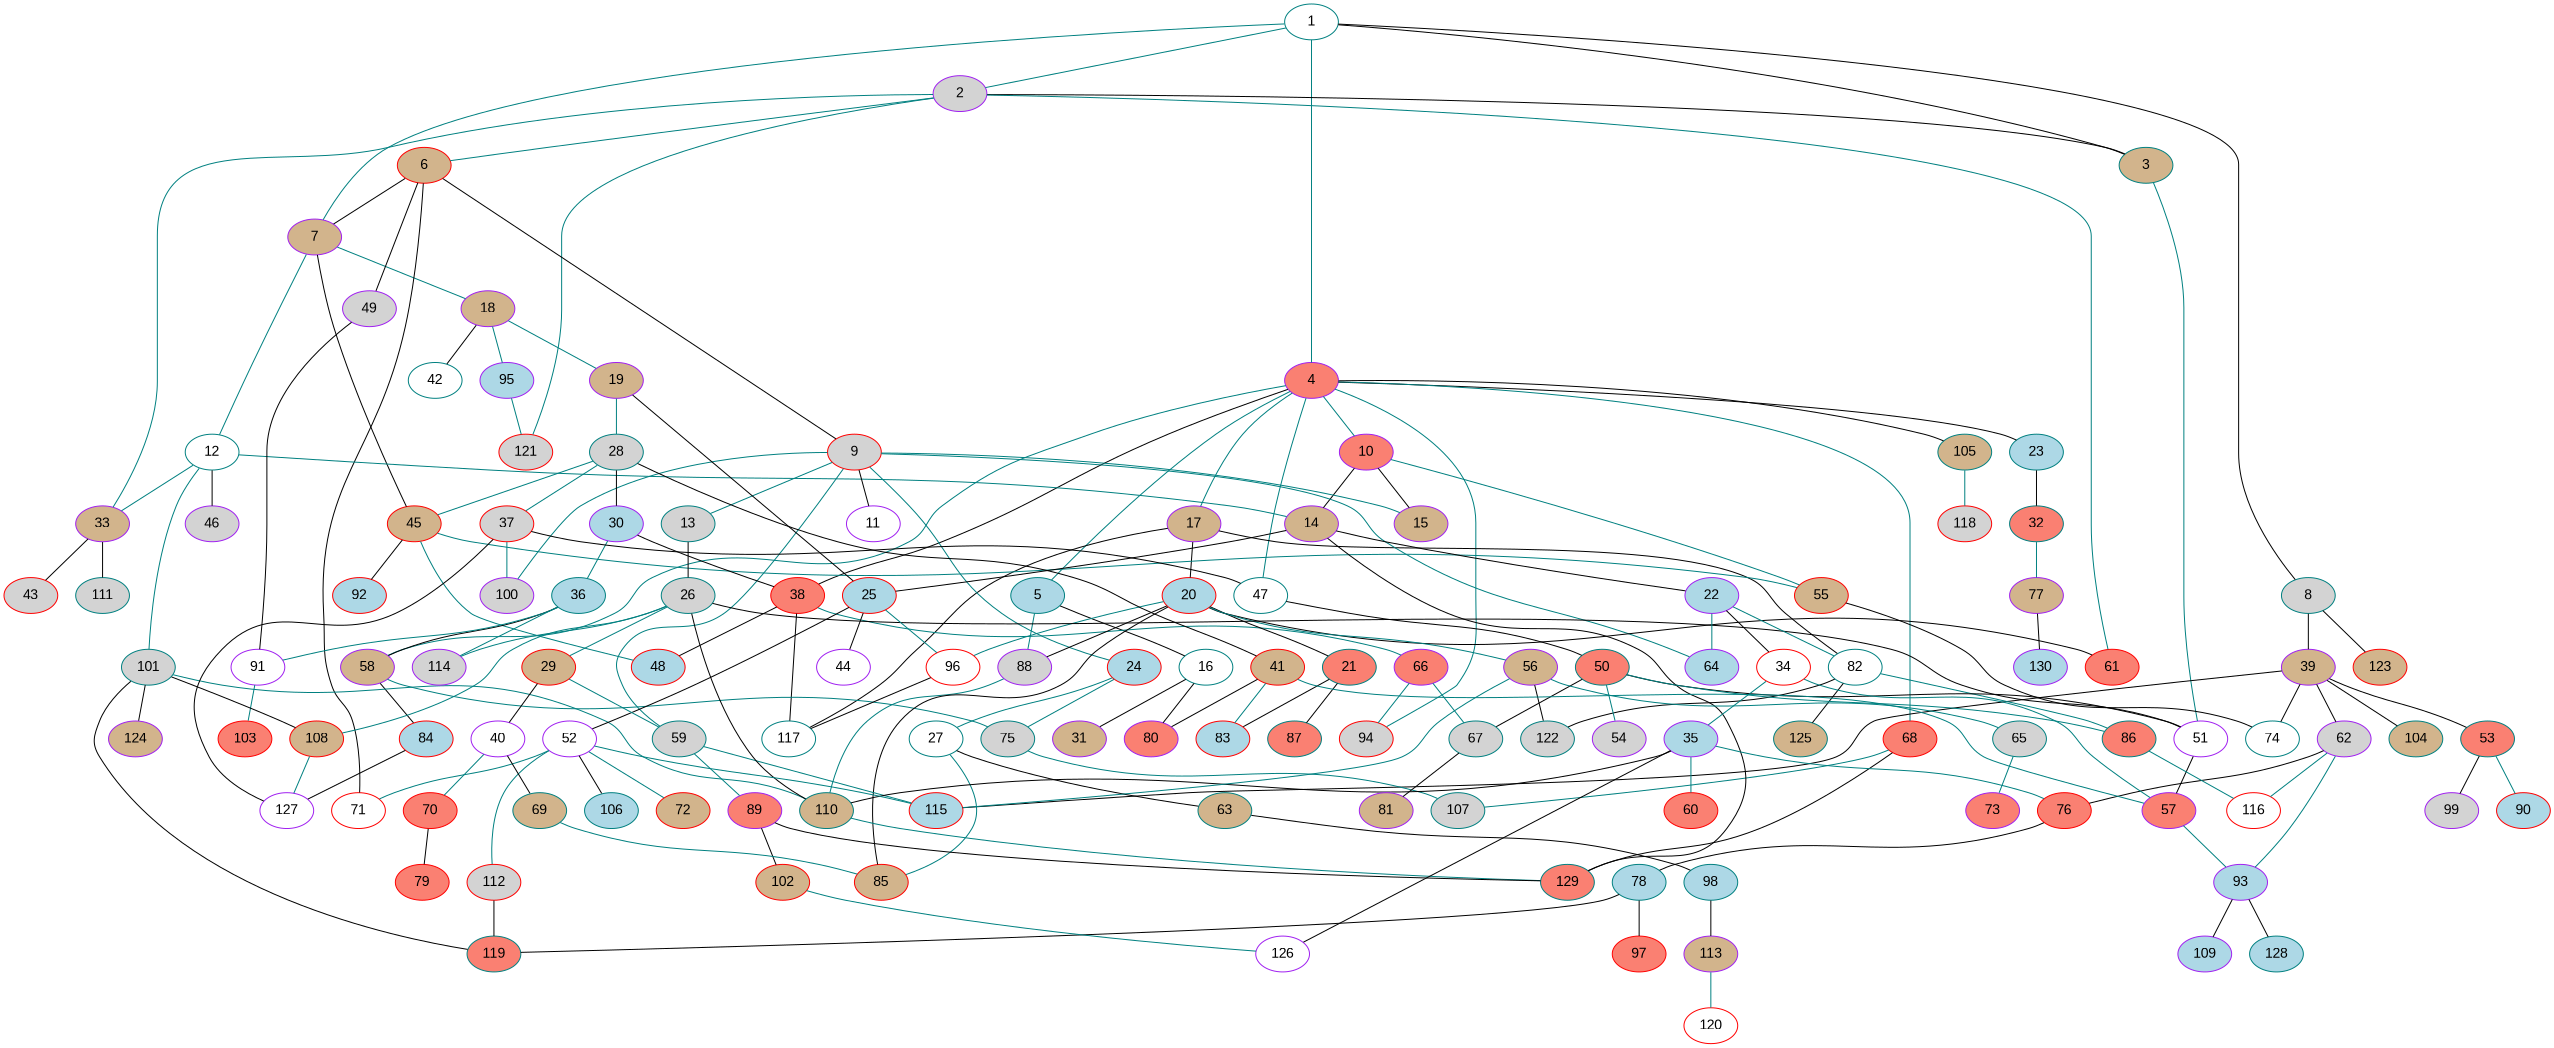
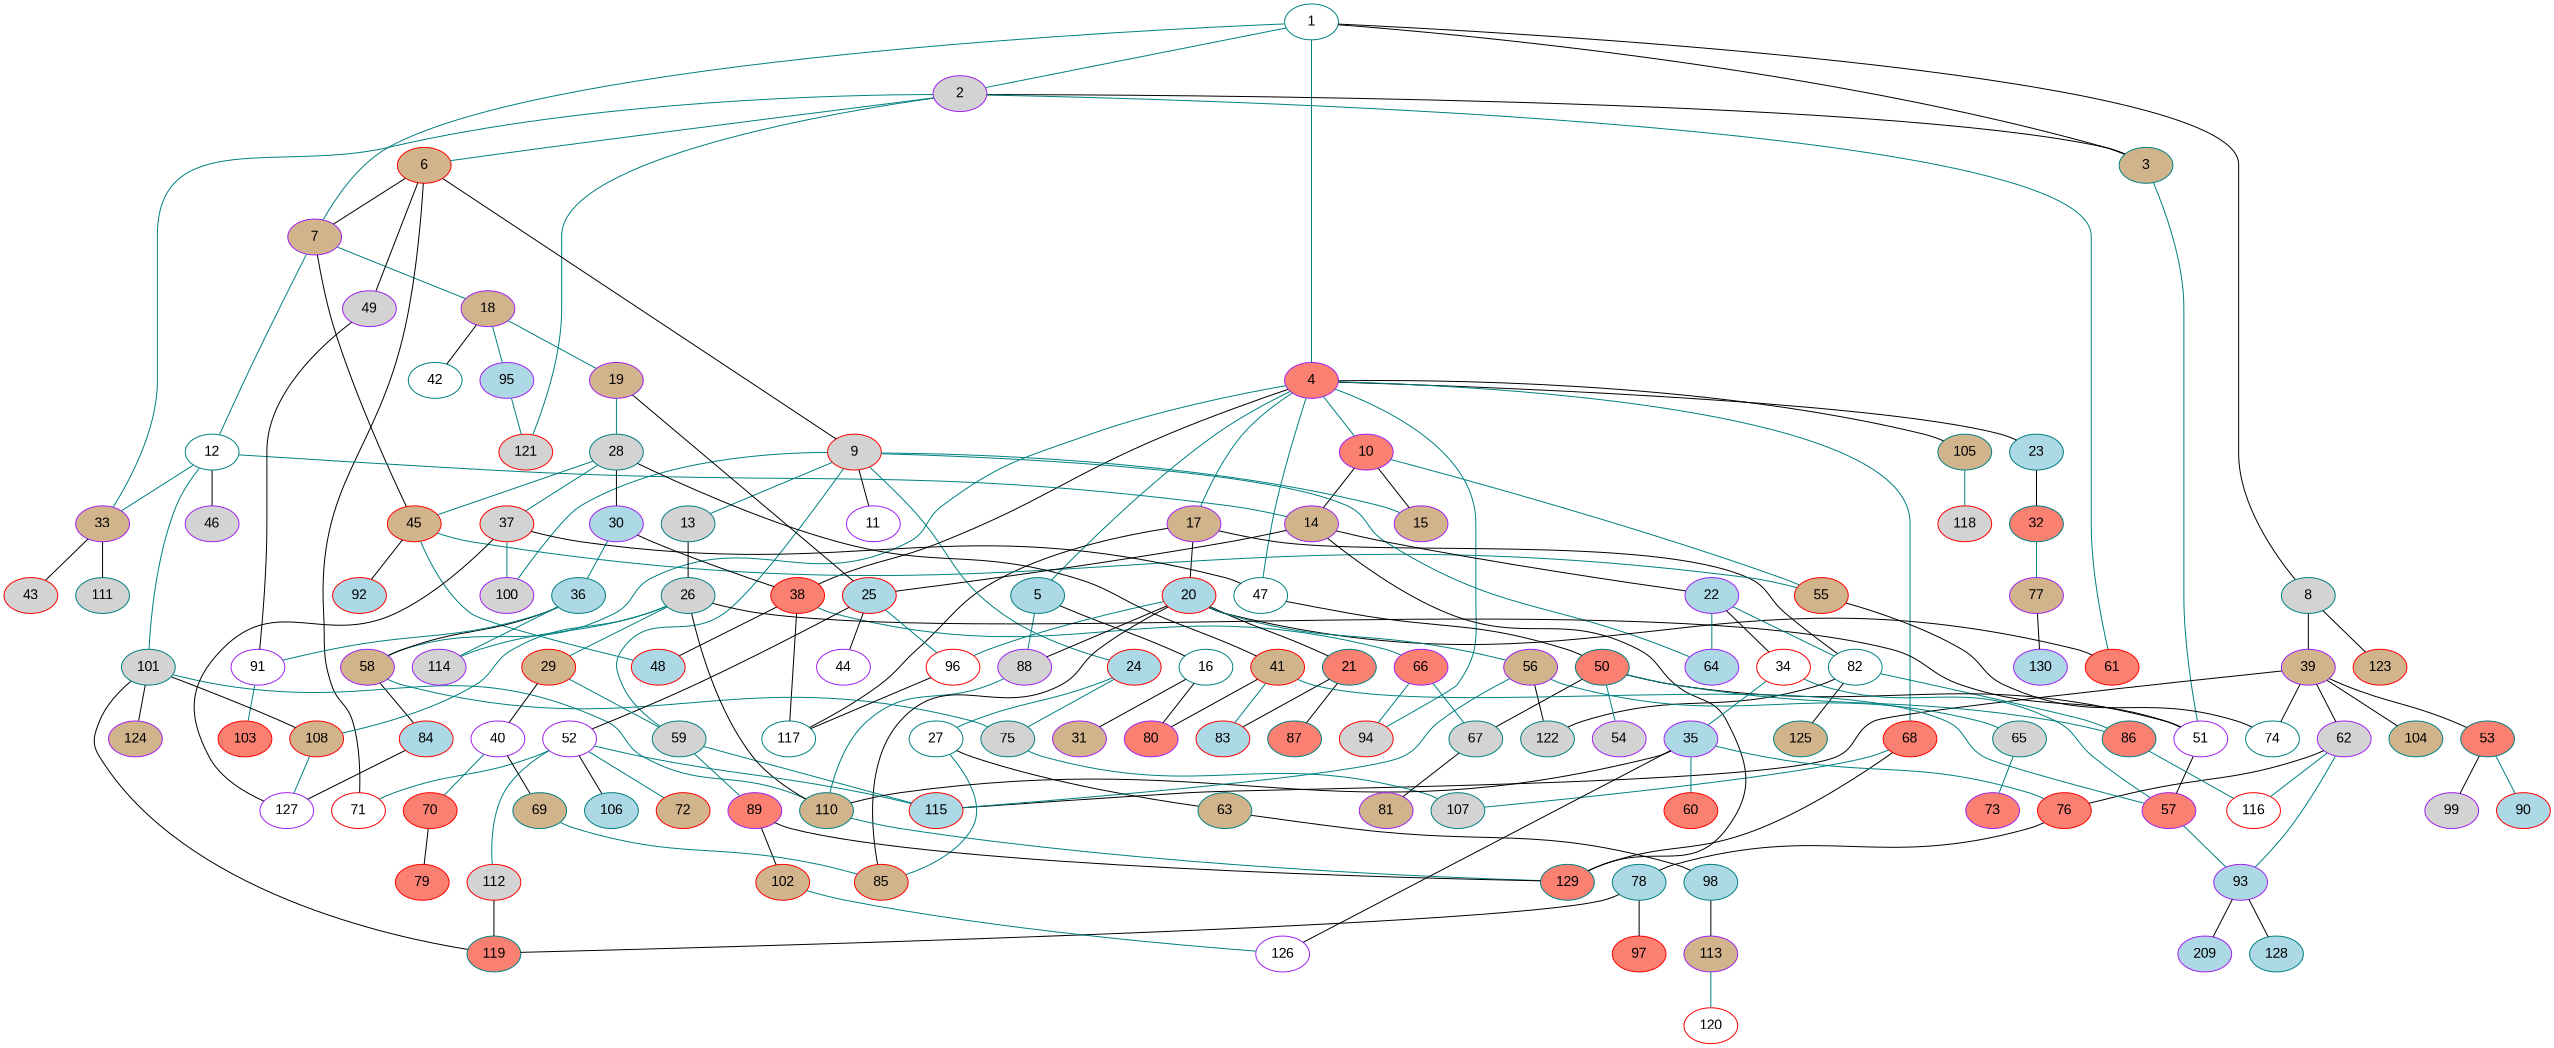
node "109": label "109" -> "209"
